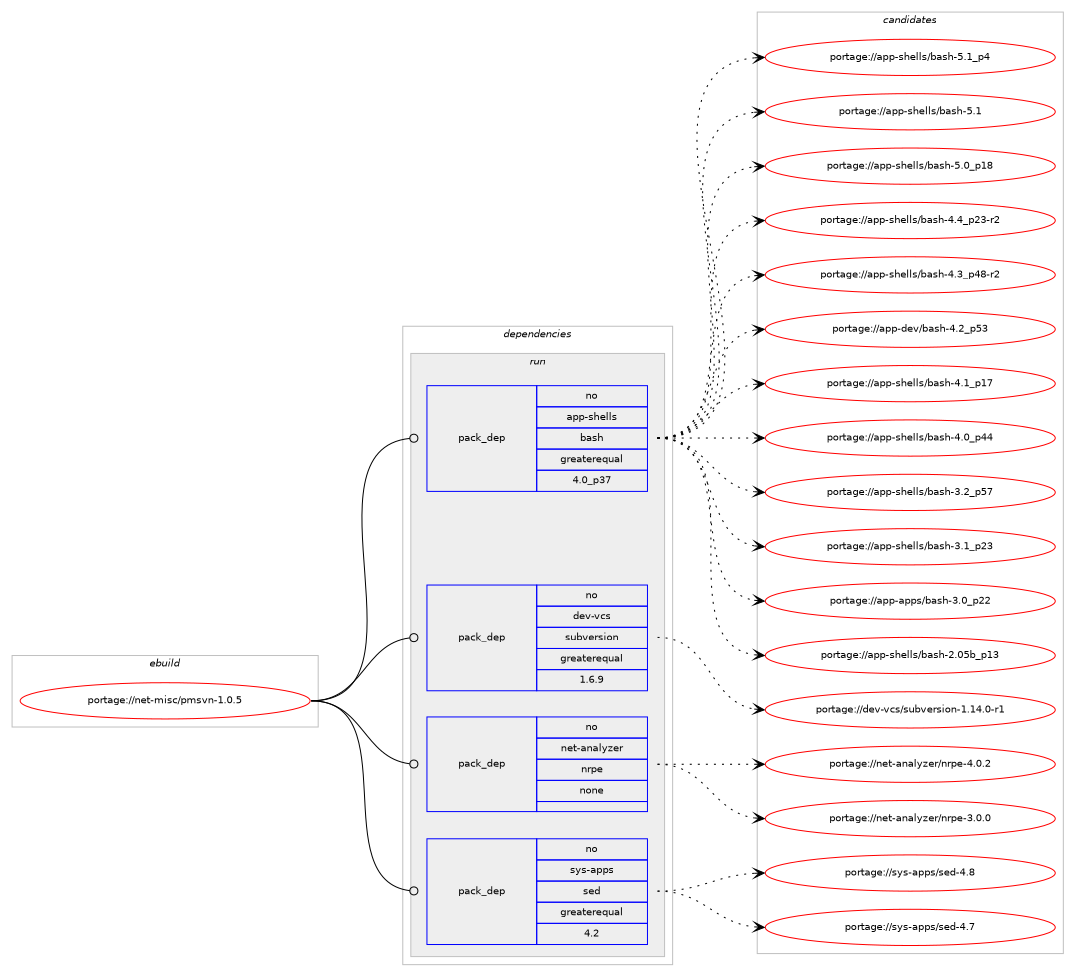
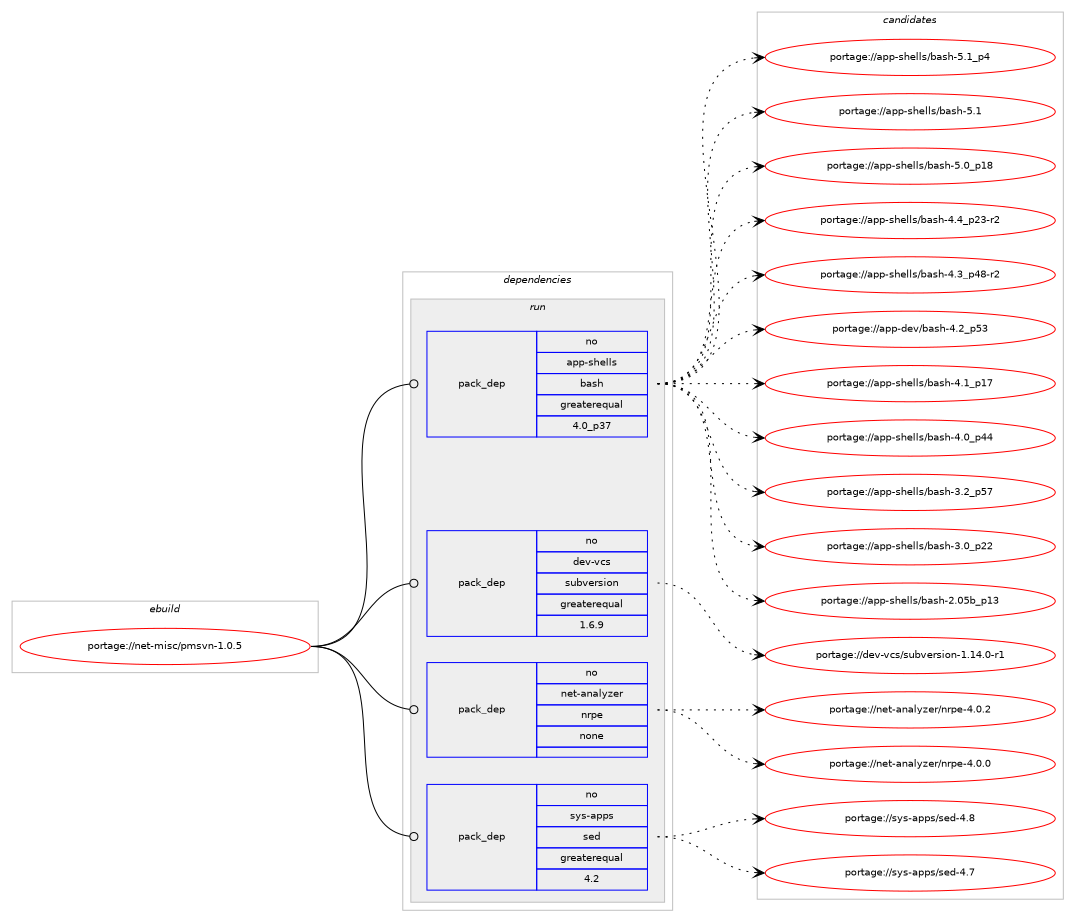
node "portage://app-shells/bash-3.1_p23": removed
node "portage://app-apps/bash-3.0_p22": label "portage://app-apps/bash-3.0_p22" -> "portage://app-shells/bash-3.0_p22"
node "portage://net-analyzer/nrpe-3.0.0": label "portage://net-analyzer/nrpe-3.0.0" -> "portage://net-analyzer/nrpe-4.0.0"
